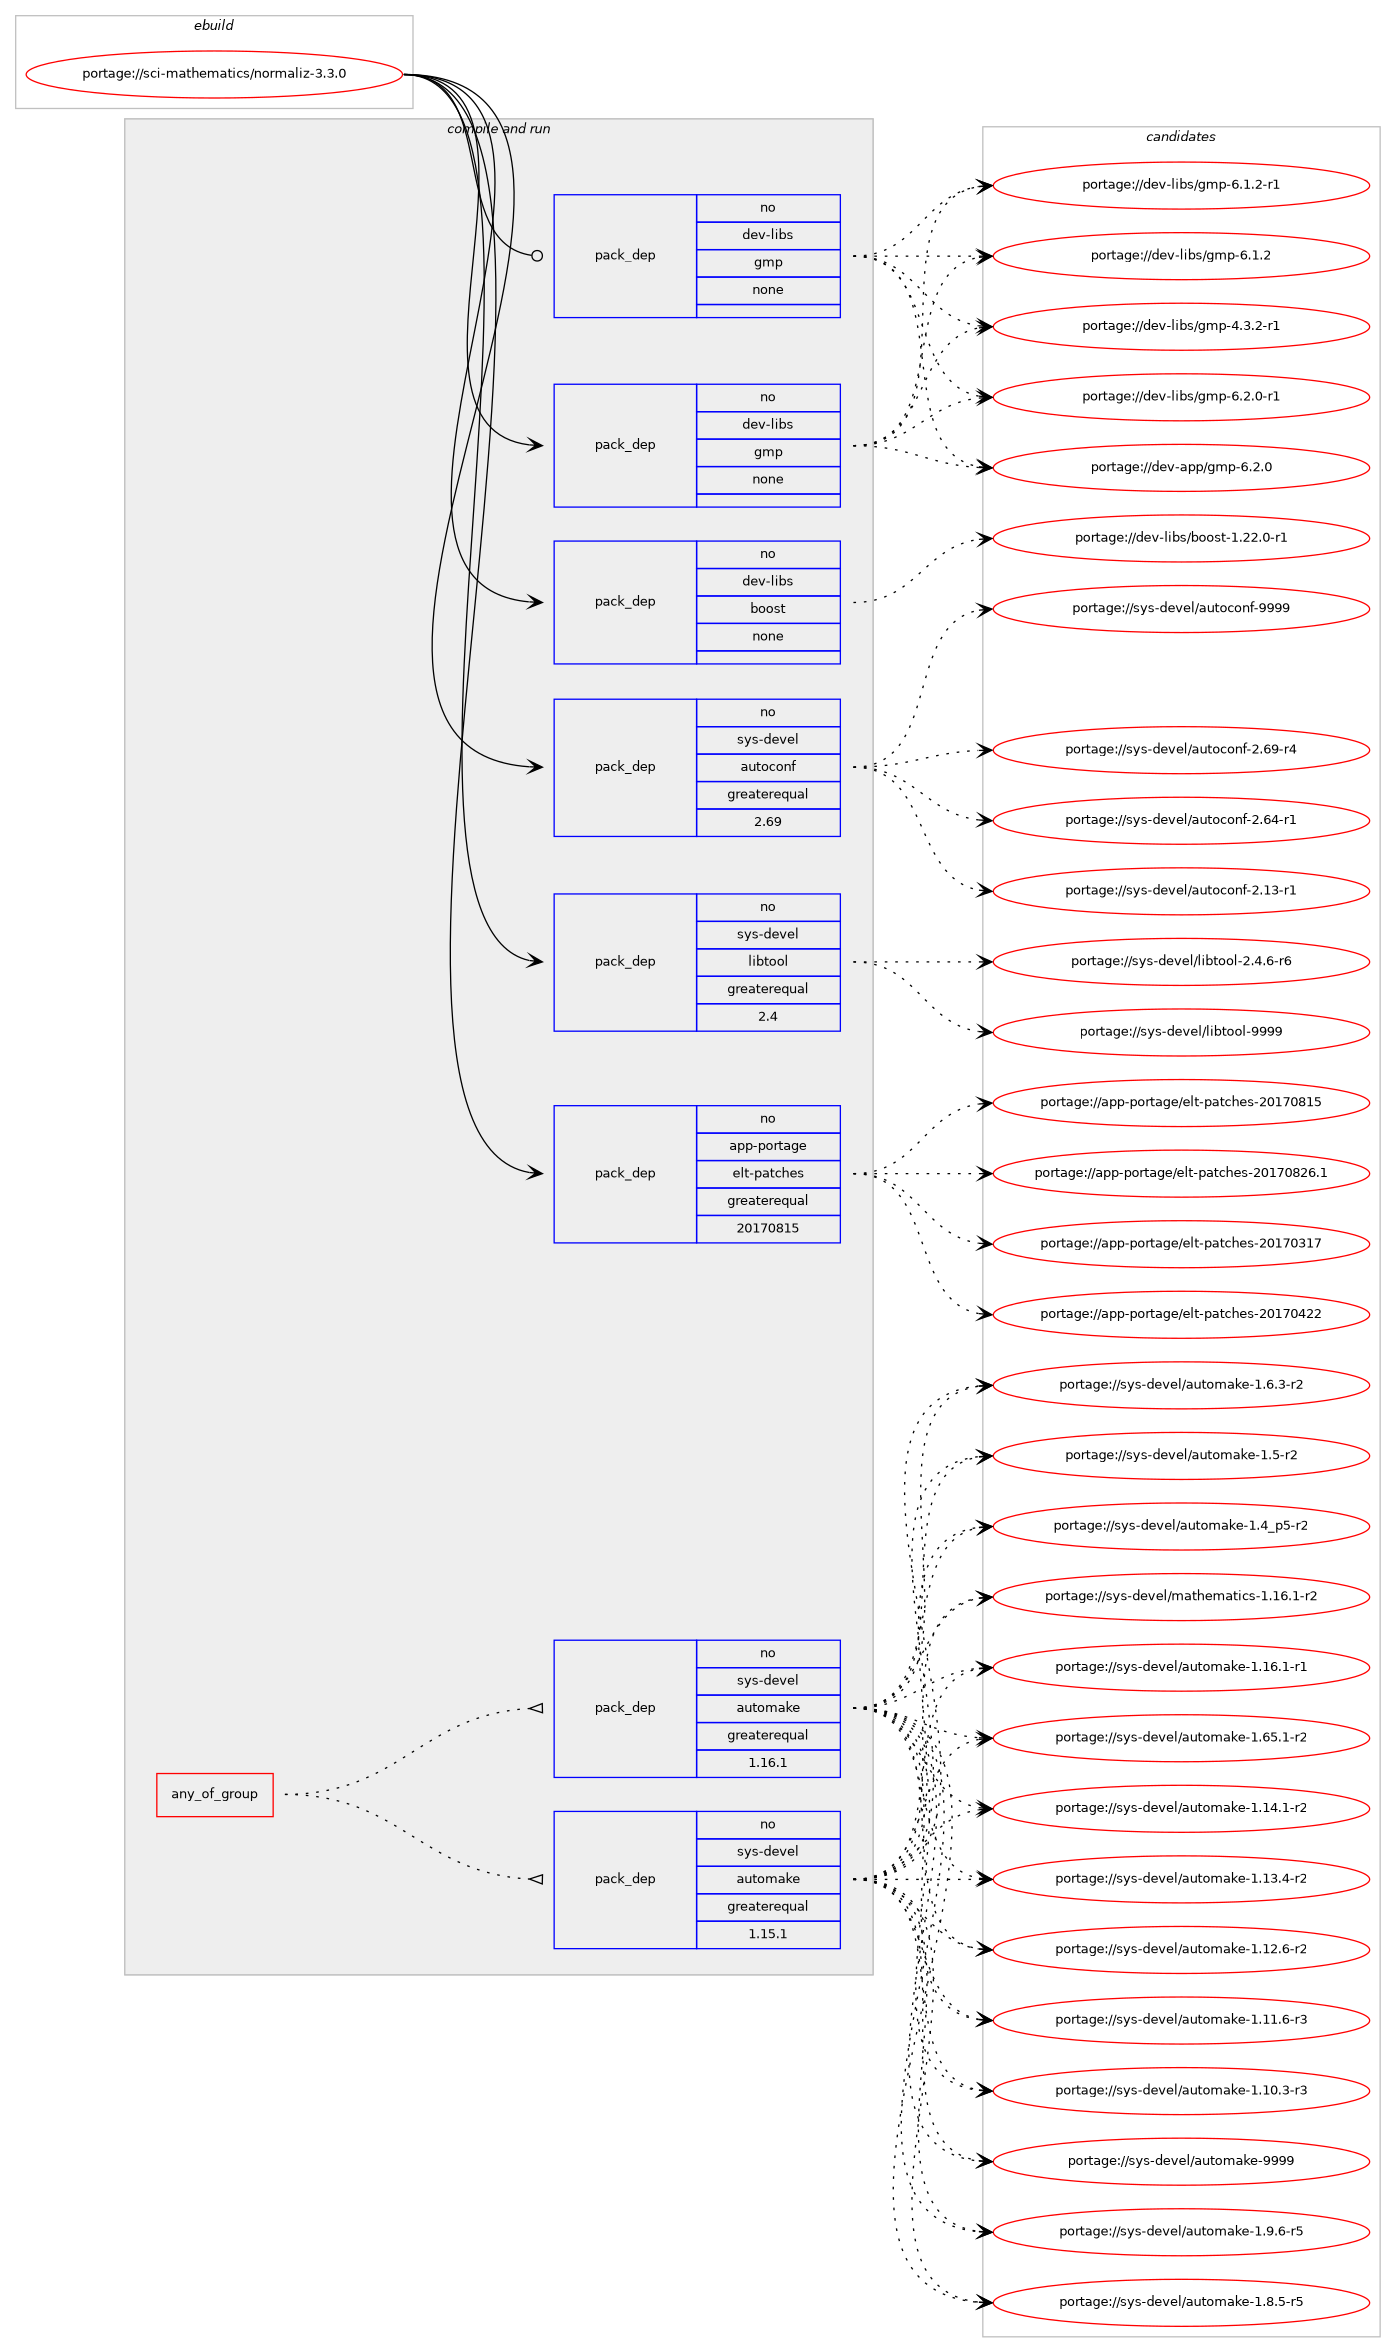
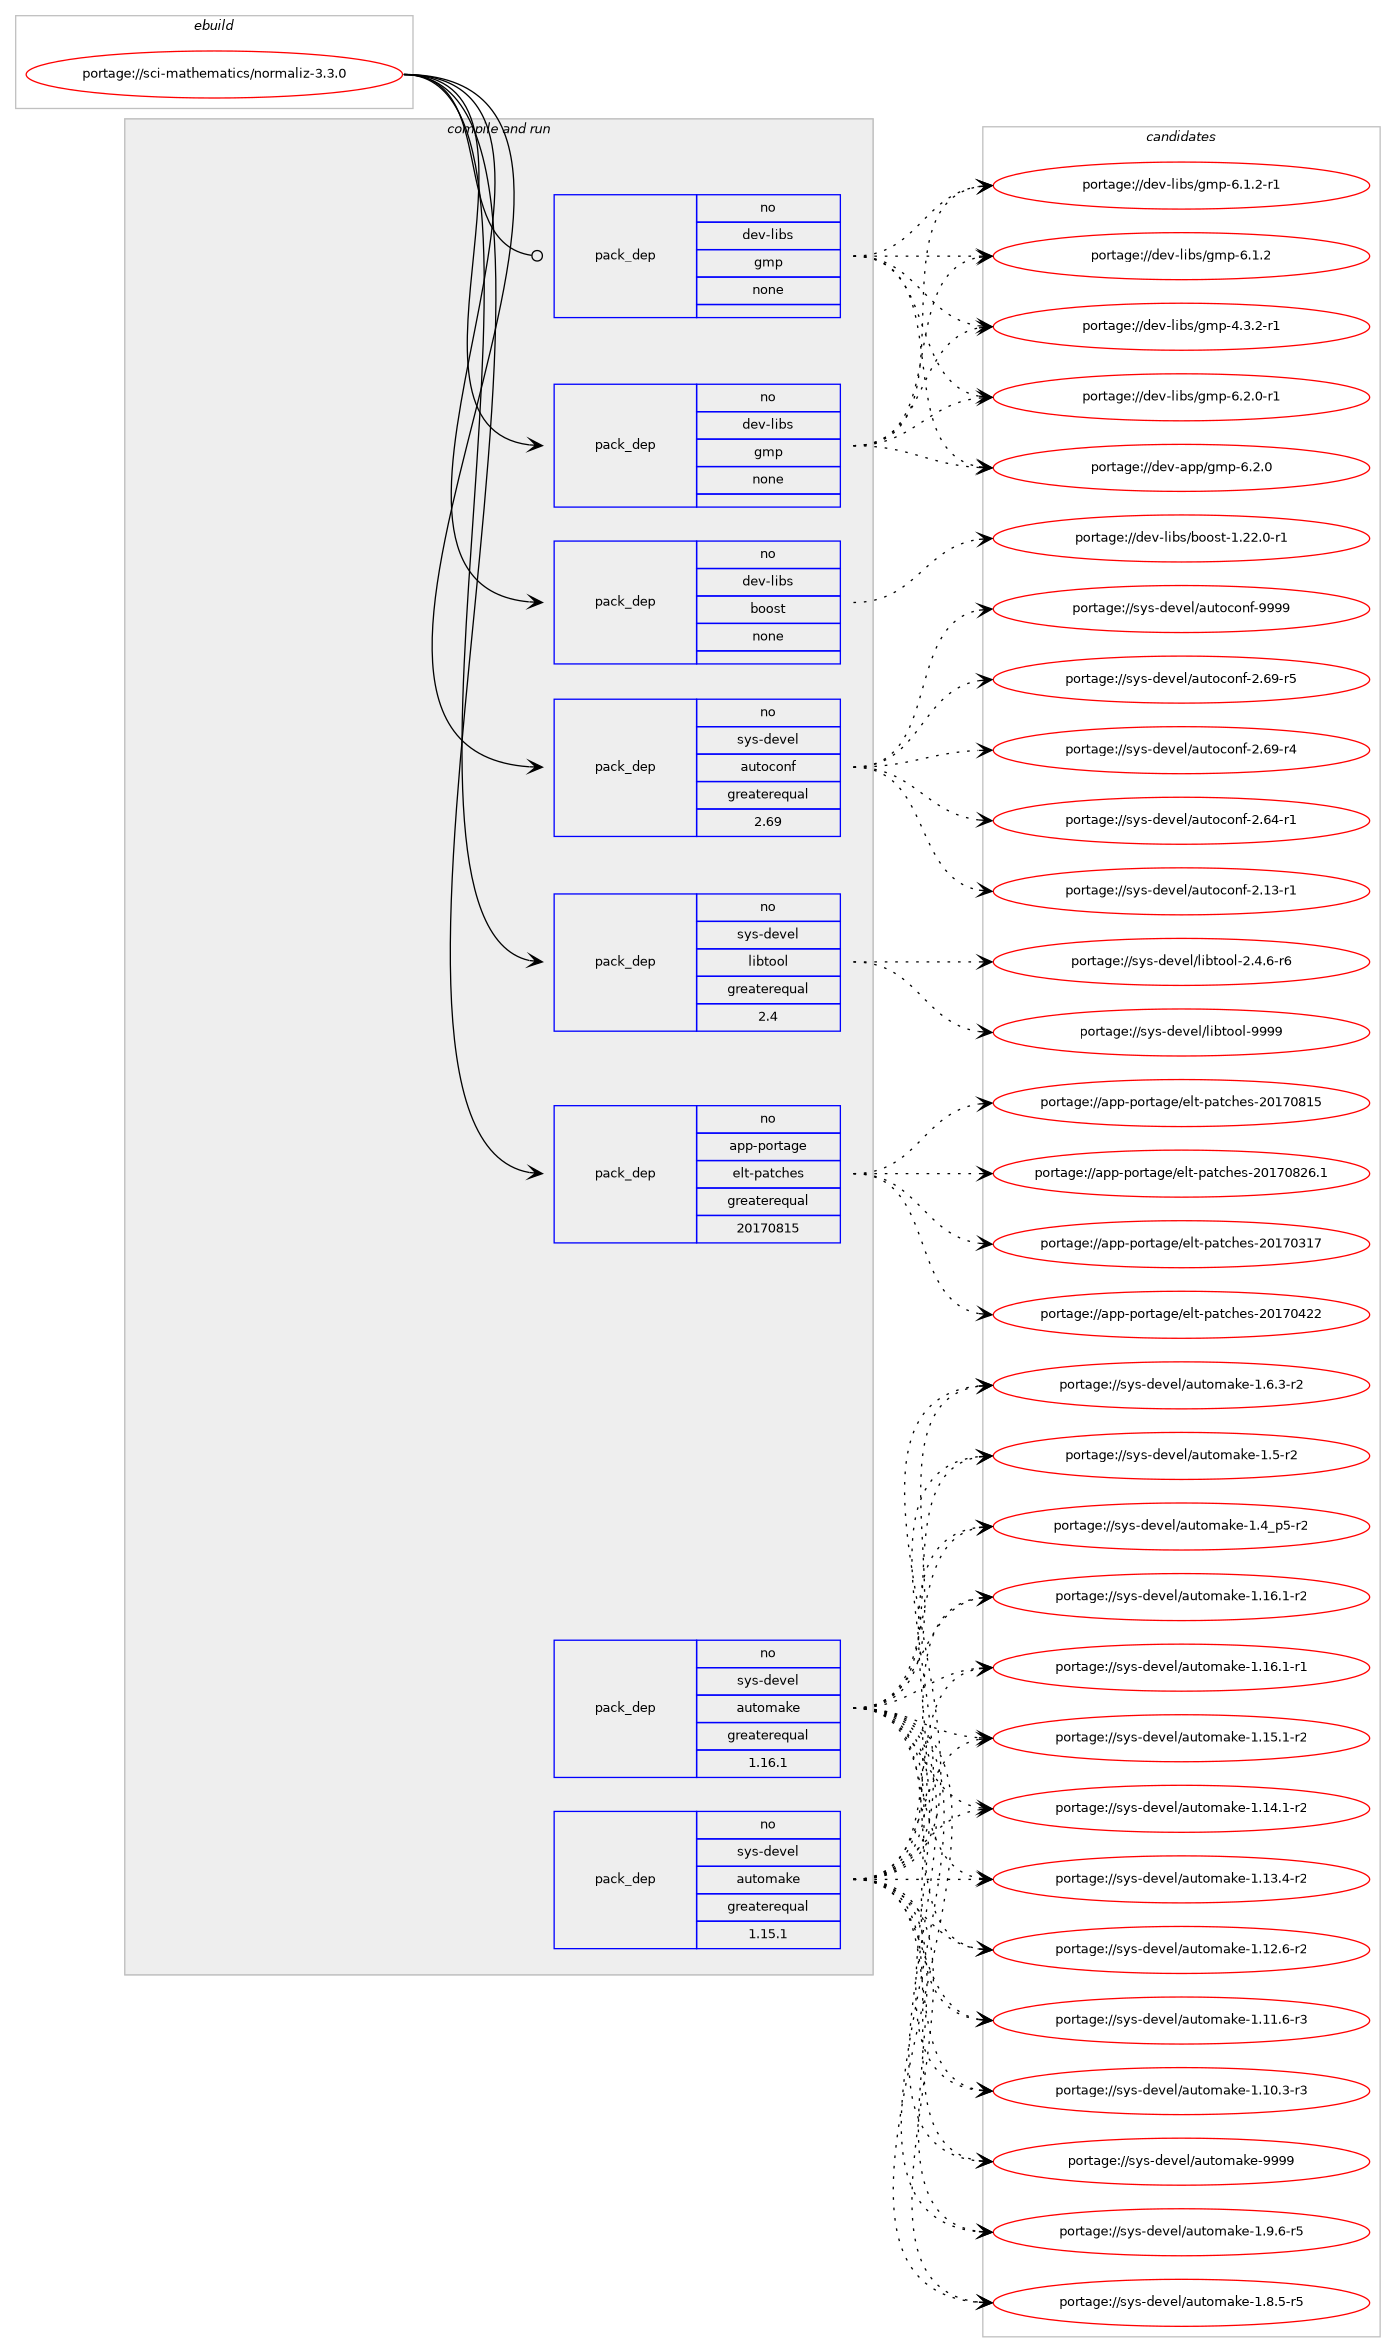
node "portage://sys-devel/autoconf-2.69-r5": added
node "portage://sys-devel/mathematics-1.16.1-r2": label "portage://sys-devel/mathematics-1.16.1-r2" -> "portage://sys-devel/automake-1.16.1-r2"
node "portage://sys-devel/automake-1.65.1-r2": label "portage://sys-devel/automake-1.65.1-r2" -> "portage://sys-devel/automake-1.15.1-r2"
node "any_of_group": removed
